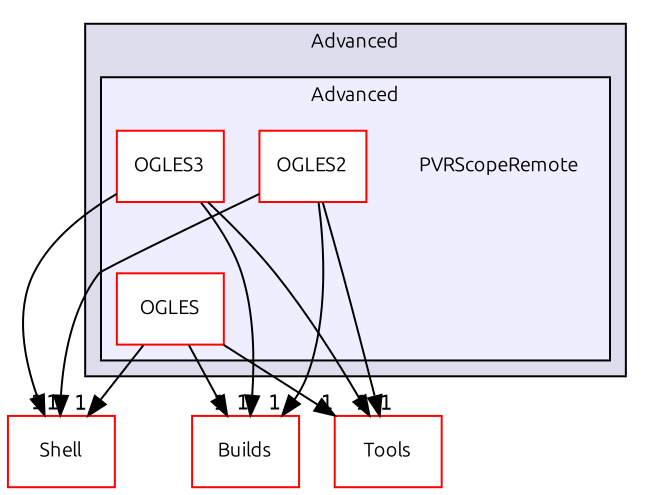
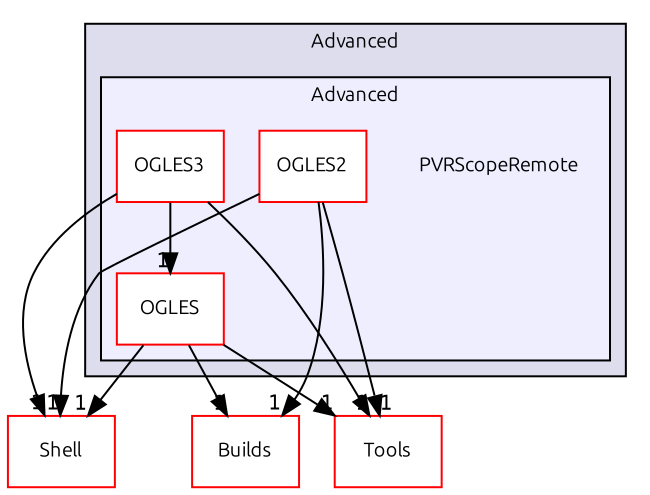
edge "OGLES3" -> "Builds": now "OGLES3" -> "OGLES"
